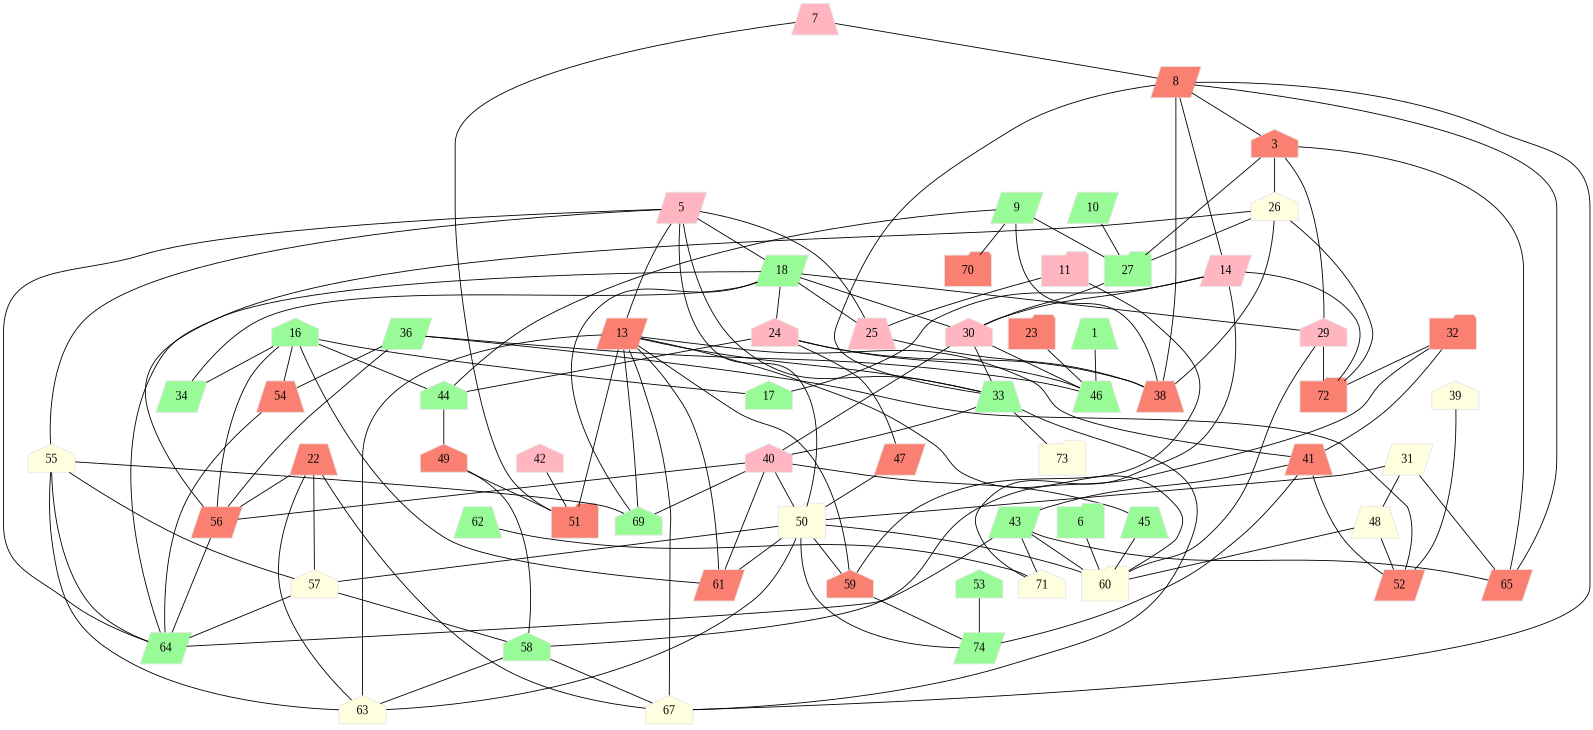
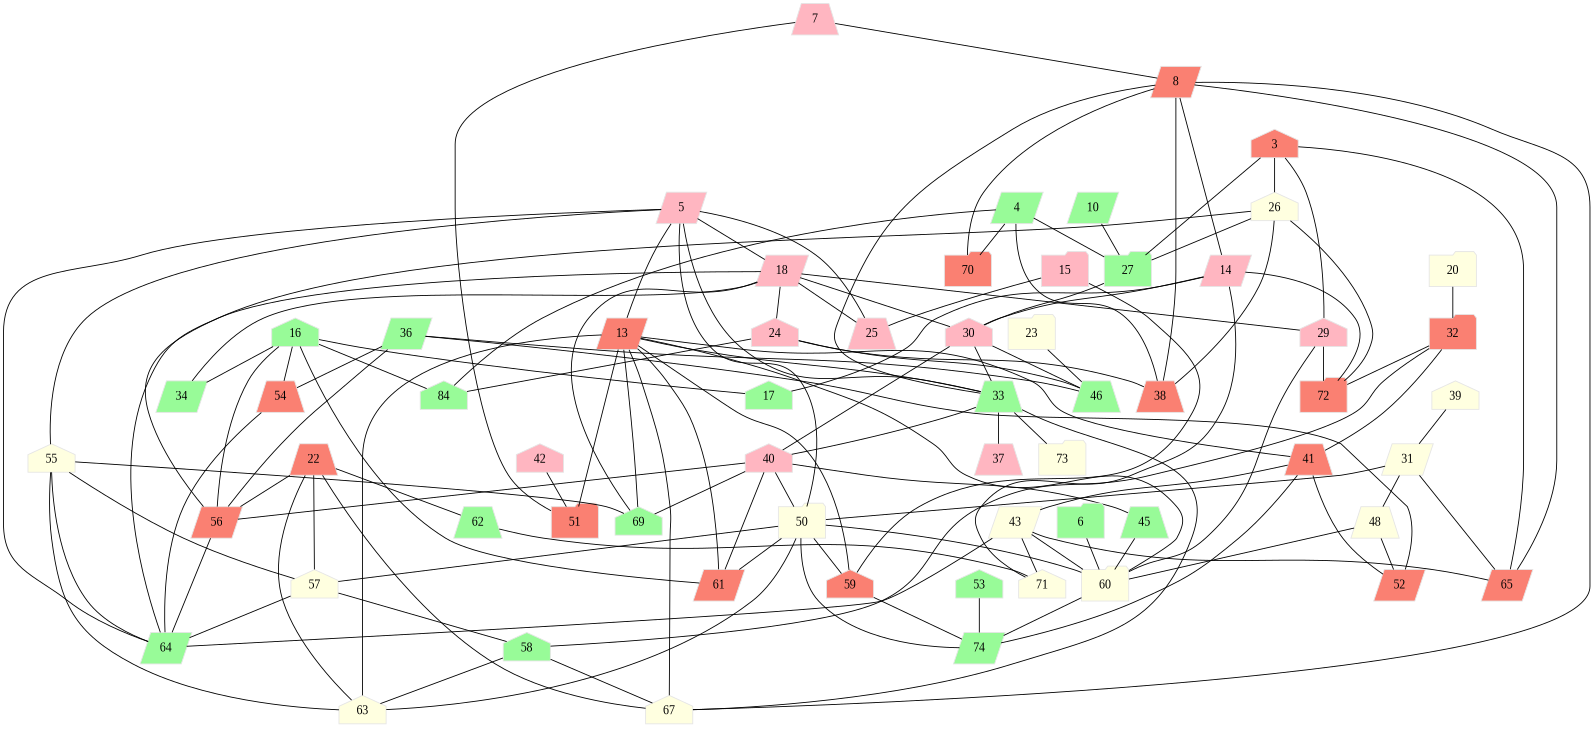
edge "8" -- "3": now "8" -- "70"
node "9": label "9" -> "4"
node "18": fillcolor palegreen -> lightpink
node "11": label "11" -> "15"
node "20": added
node "23": fillcolor salmon -> lightyellow
node "1": removed
edge "25" -- "38": removed
node "44": label "44" -> "84"
node "49": removed
node "47": removed
node "37": added
edge "22" -- "62": added
edge "39" -- "52": now "39" -- "31"
node "43": fillcolor palegreen -> lightyellow
edge "60" -- "74": added
